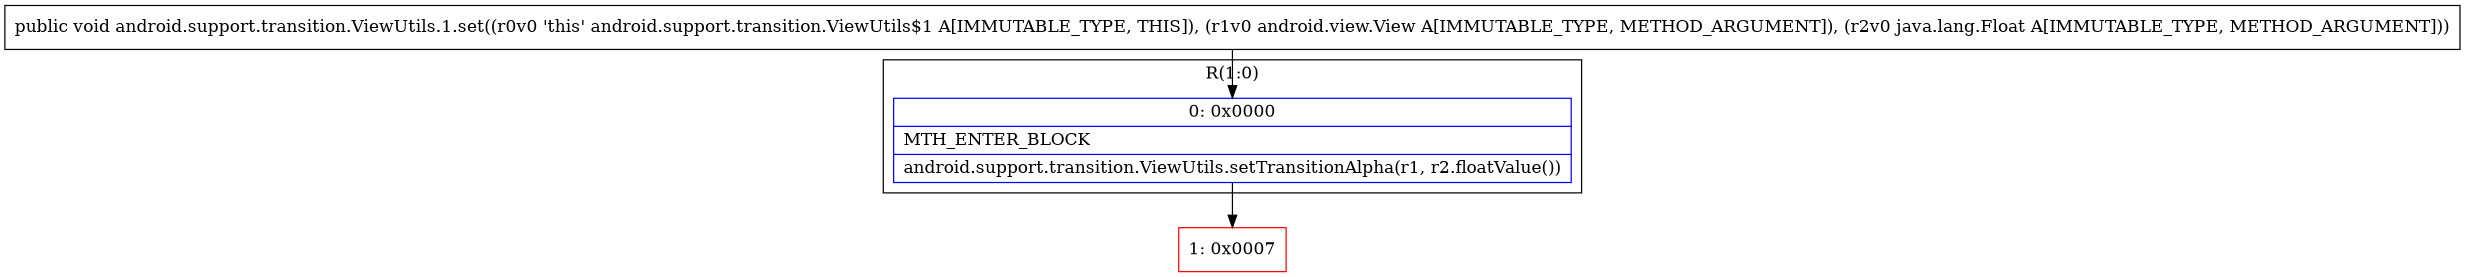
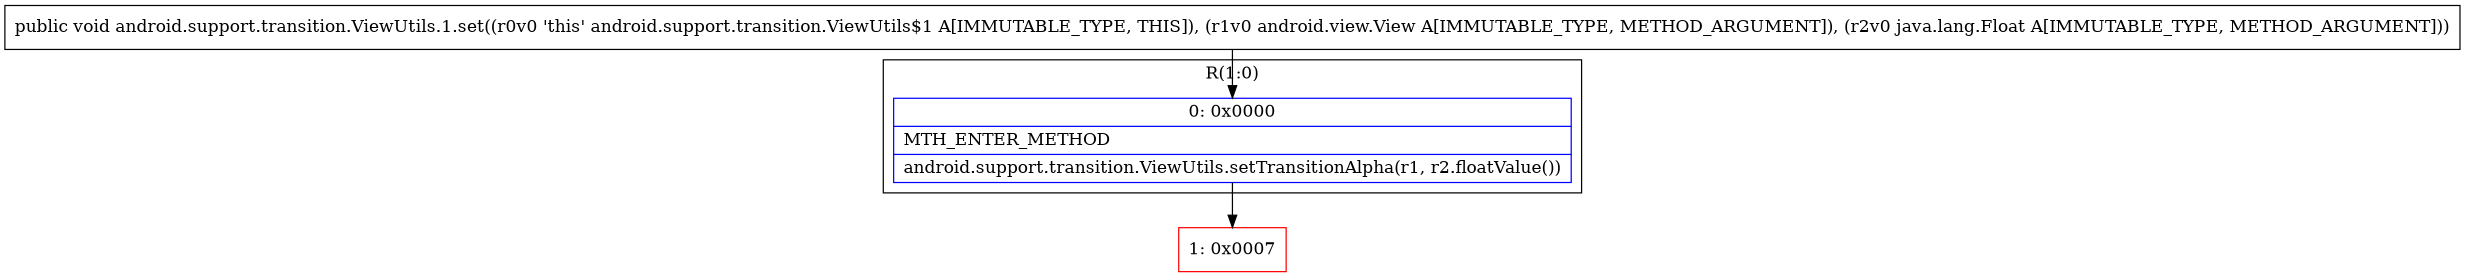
node "0: 0x0000": text "MTH_ENTER_BLOCK" -> "MTH_ENTER_METHOD"
